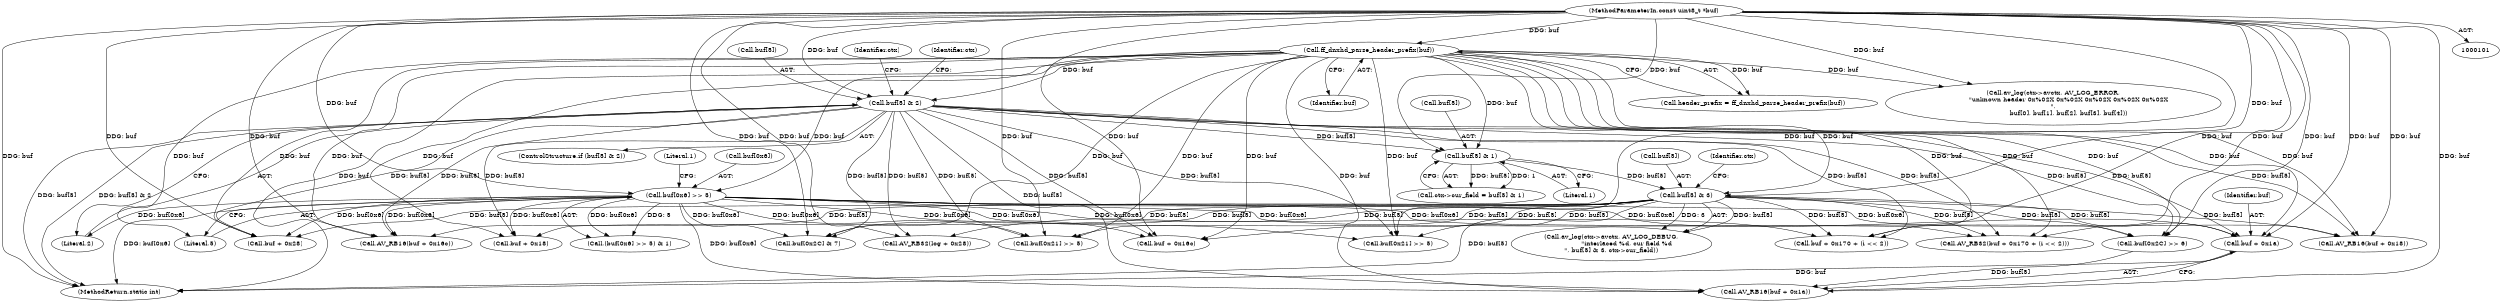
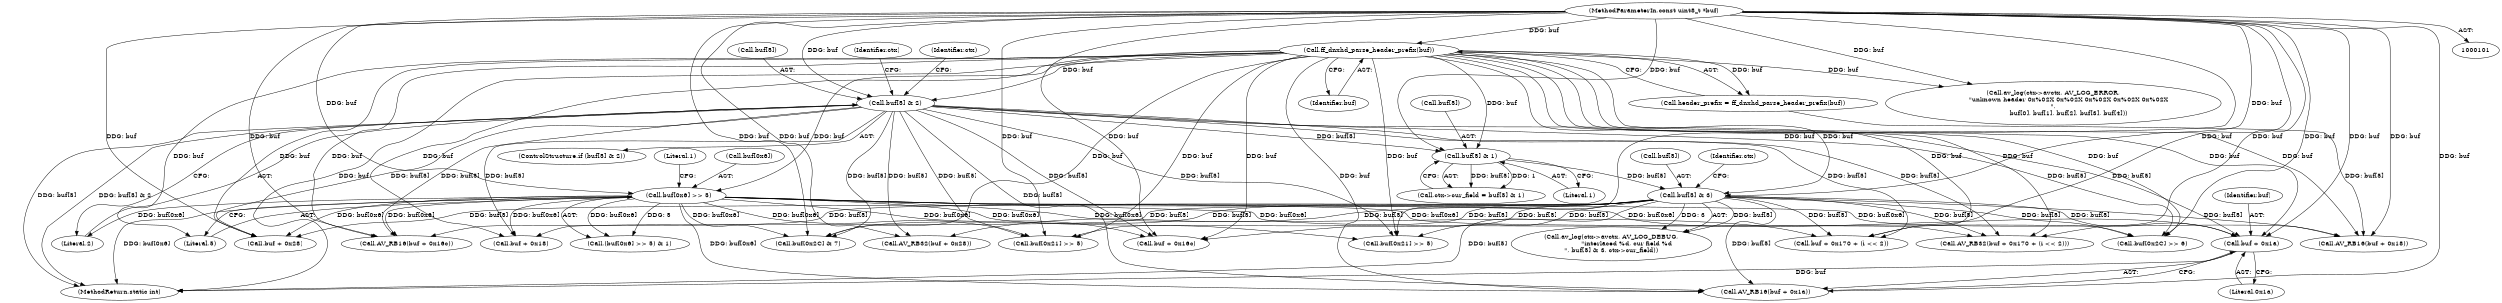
edge "(MethodParameterIn,const uint8_t *buf)" -> "(MethodReturn,static int)": removed, label "DDG: buf"
edge "(Call,buf[5] & 2)" -> "(Call,AV_RB16(buf + 0x18))": now "(Call,header_prefix = ff_dnxhd_parse_header_prefix(buf))" -> "(Call,AV_RB16(buf + 0x18))"
node "(Call,AV_RB32(log + 0x28))": label "(Call,AV_RB32(log + 0x28))" -> "(Call,AV_RB32(buf + 0x28))"
edge "(Call,buf[0x2C] >> 6)" -> "(Call,AV_RB16(buf + 0x1a))": now "(Call,buf[5] & 3)" -> "(Call,AV_RB16(buf + 0x1a))"
node "(Literal,0x1a)": added
